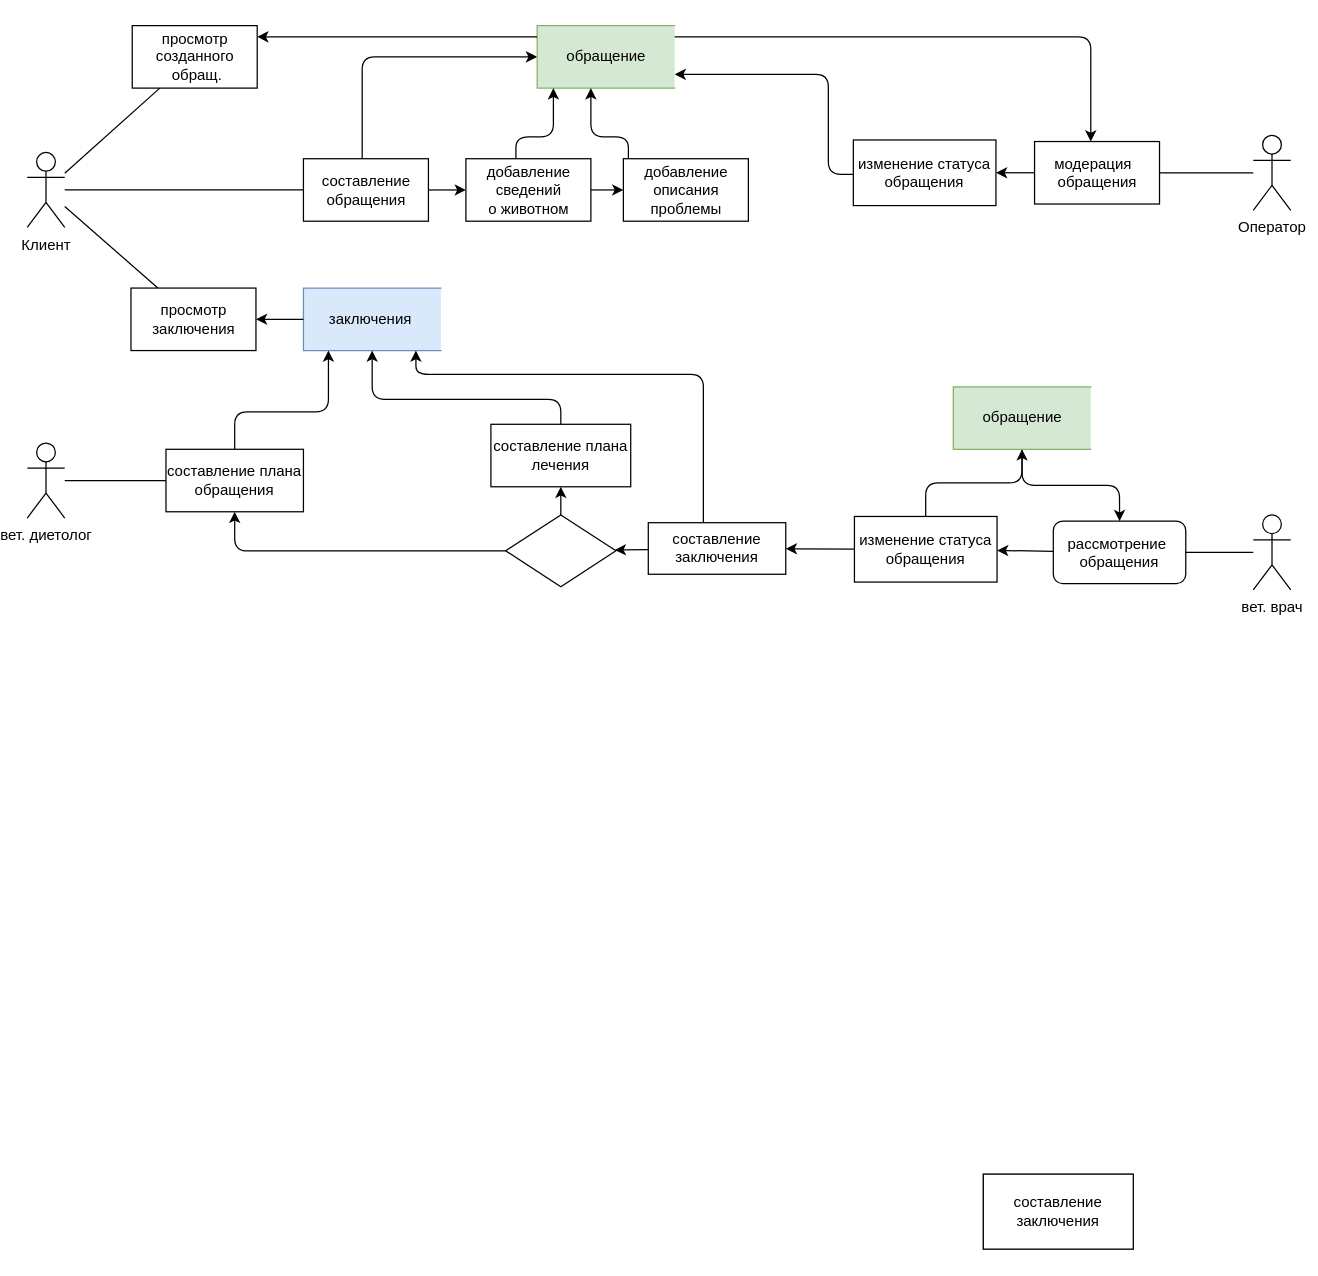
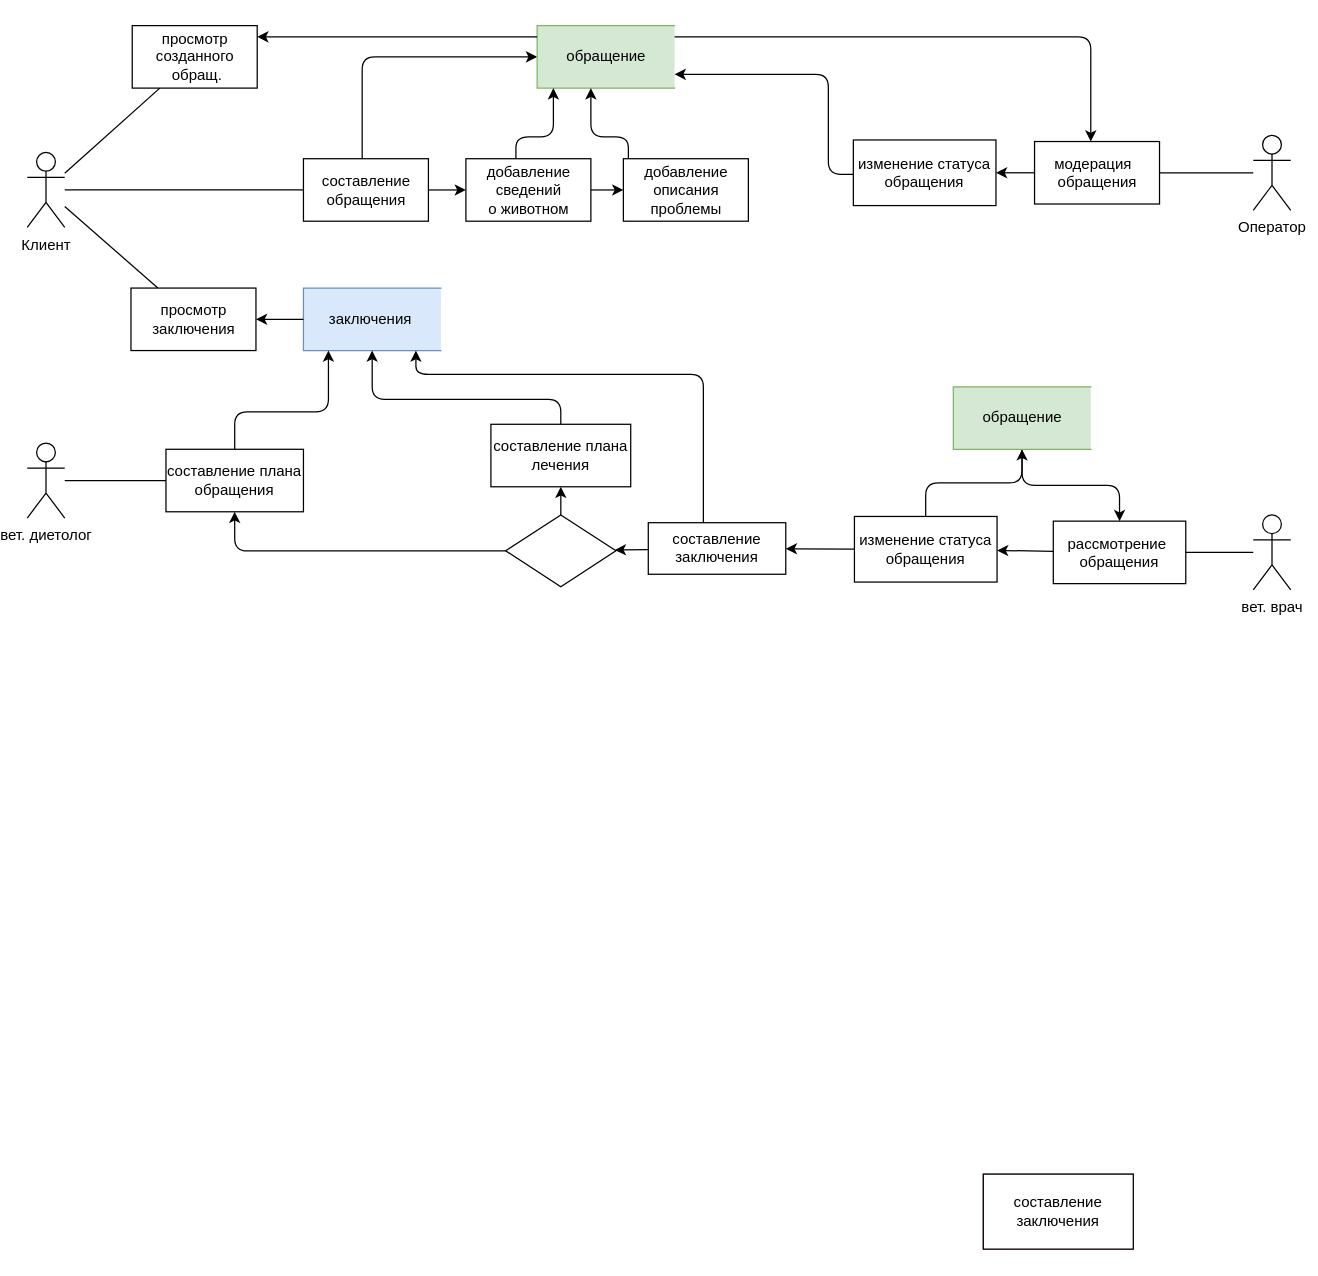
node "рассмотрение обращения": shape rounded rectangle -> rectangle
